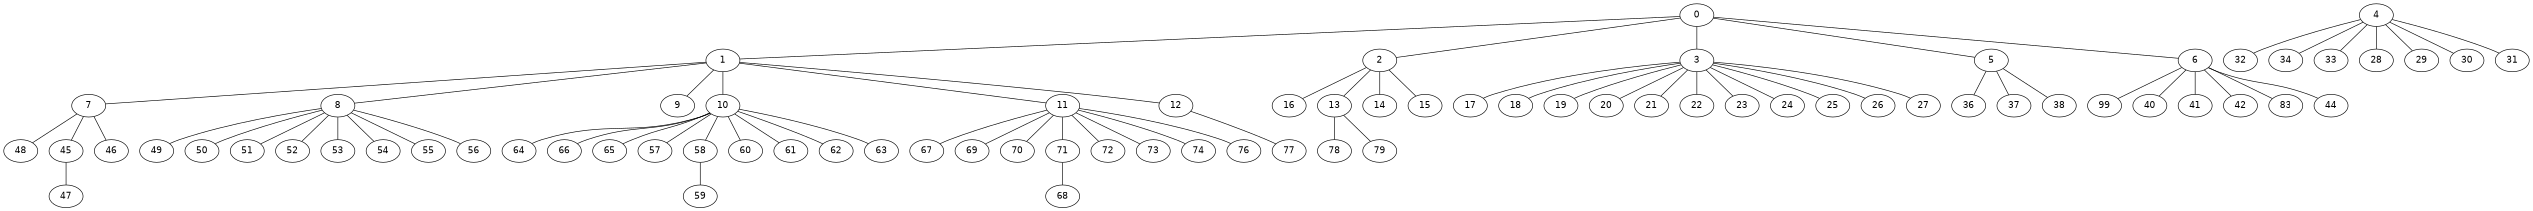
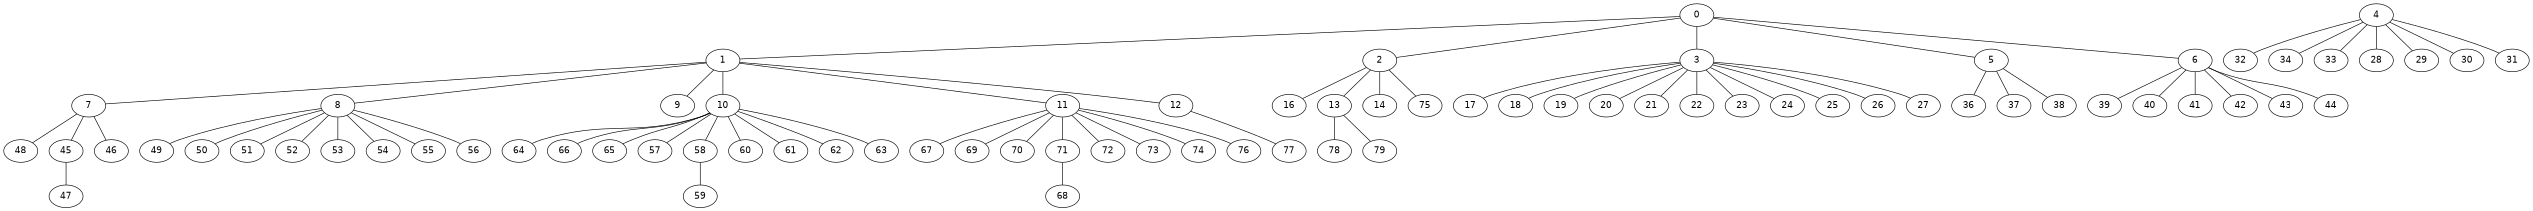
node "15": label "15" -> "75"
node "99": label "99" -> "39"
node "83": label "83" -> "43"
